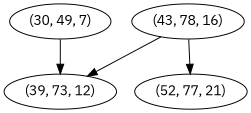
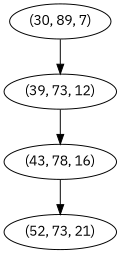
node "(30, 49, 7)": label "(30, 49, 7)" -> "(30, 89, 7)"
edge "(43, 78, 16)" -> "(39, 73, 12)": reversed
node "(52, 77, 21)": label "(52, 77, 21)" -> "(52, 73, 21)"
